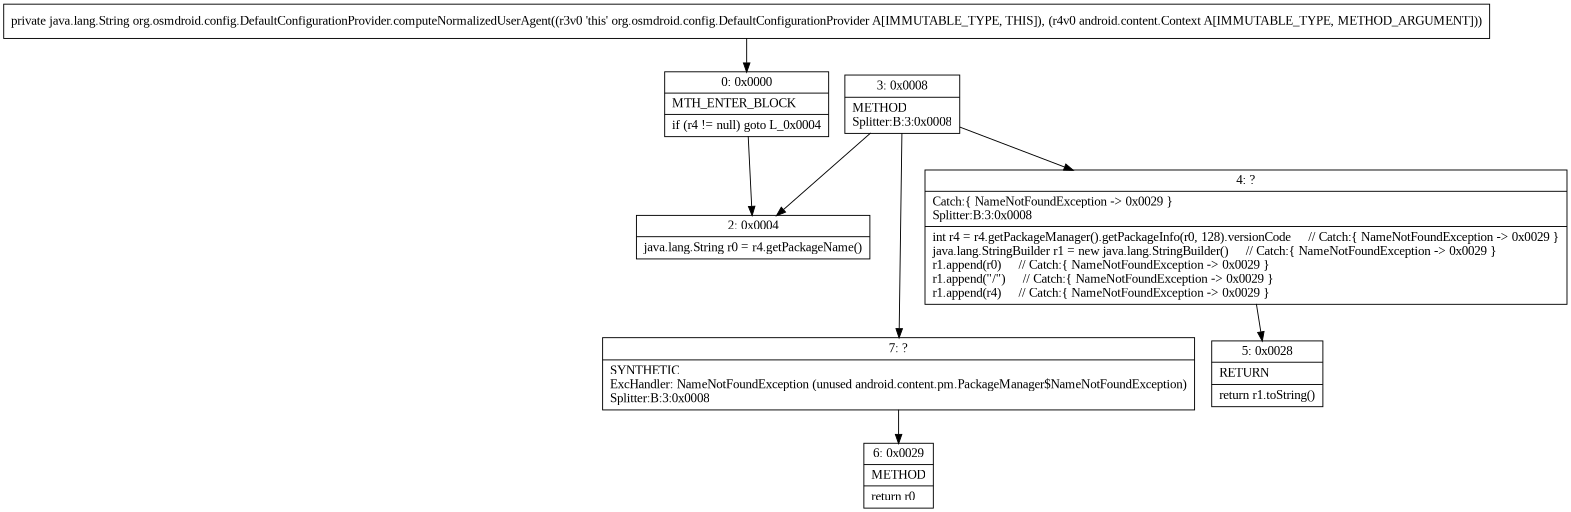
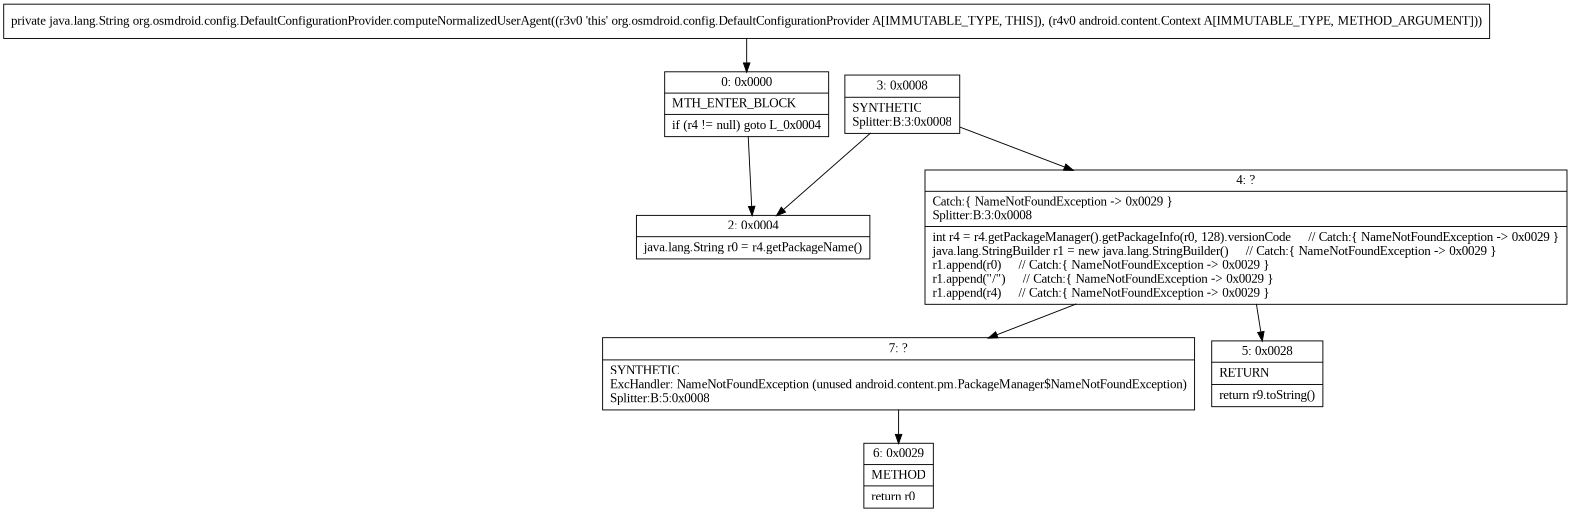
node "3: 0x0008": text "METHOD" -> "SYNTHETIC"
edge "3: 0x0008" -> "7: ?": now "4: ?" -> "7: ?"
node "5: 0x0028": text "return r1.toString()" -> "return r9.toString()"
node "7: ?": text "Splitter:B:3:0x0008" -> "Splitter:B:5:0x0008"
